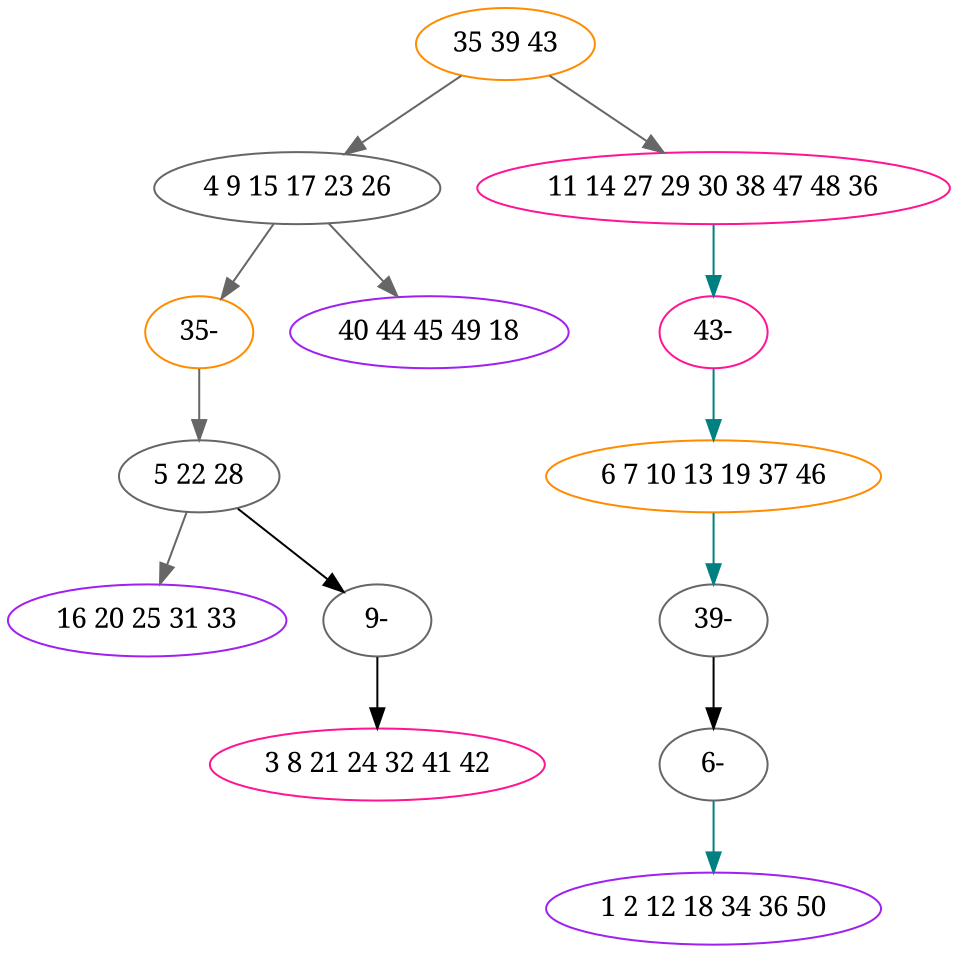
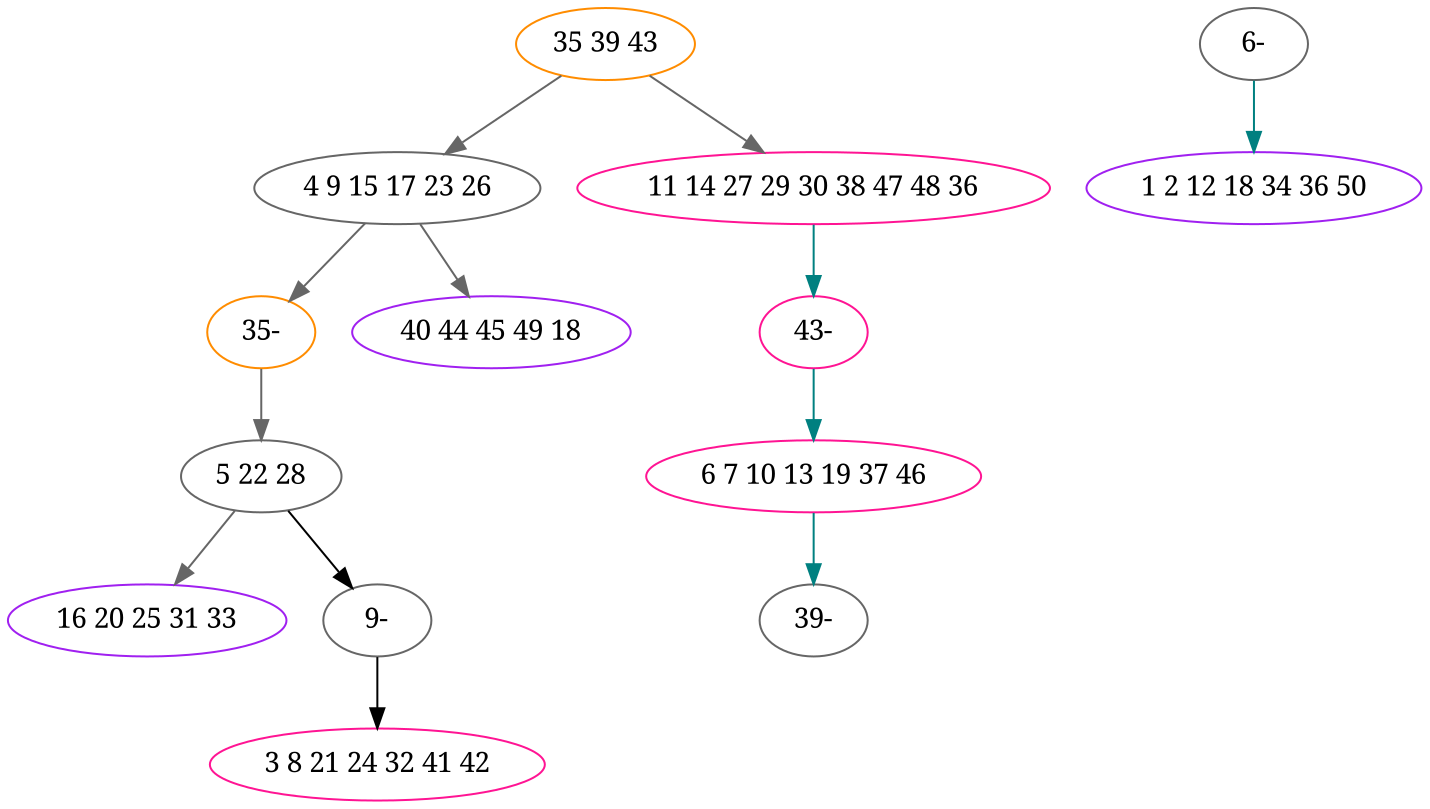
node "6 7 10 13 19 37 46": color darkorange -> deeppink
edge "39-" -> "6-": removed
